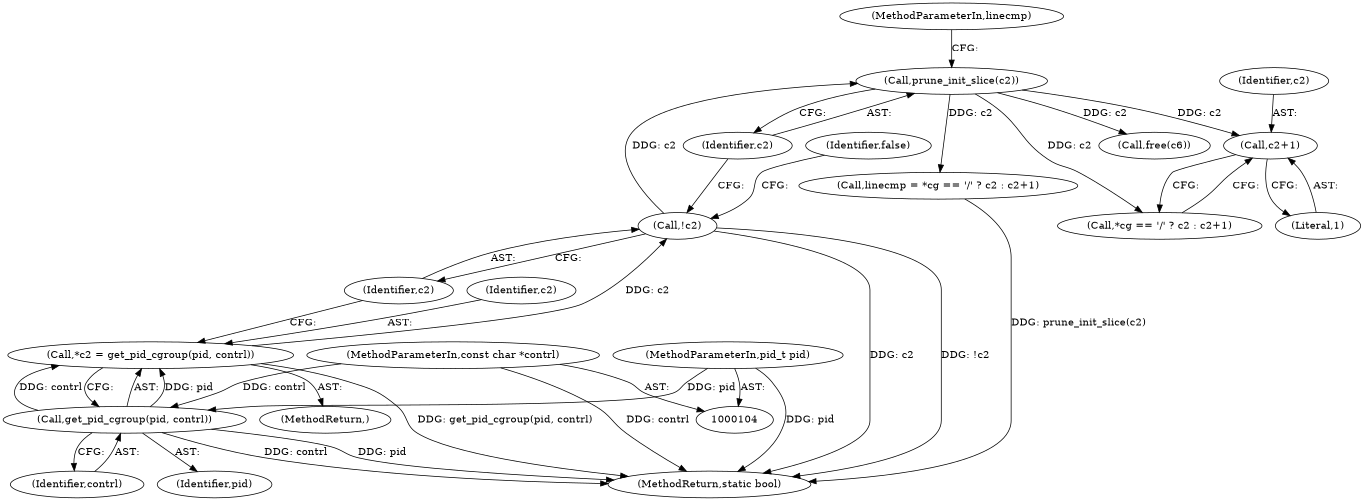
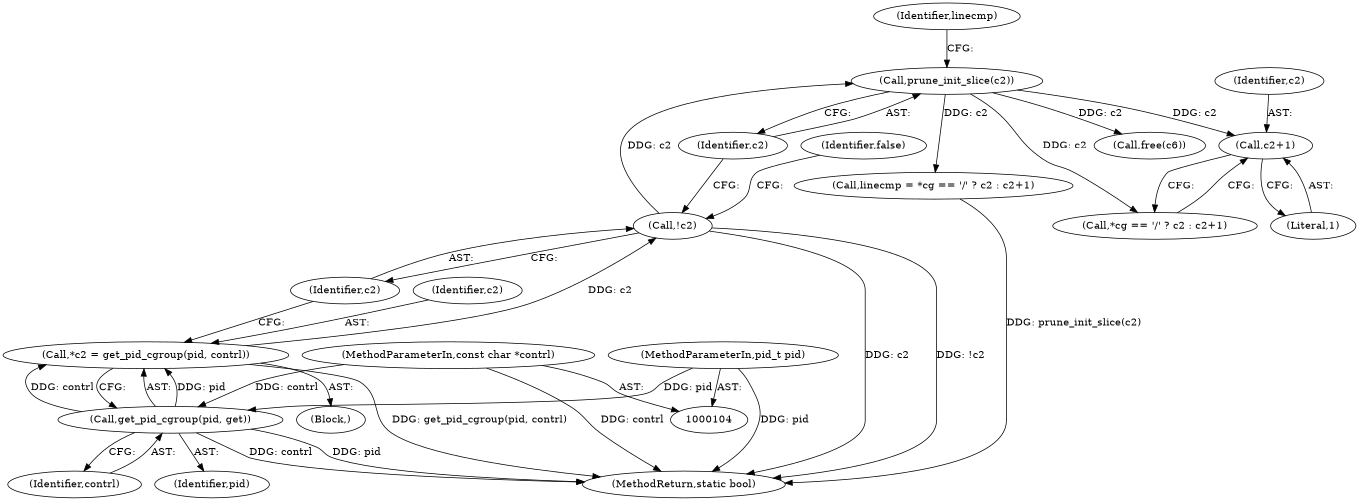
node "(MethodParameterIn,linecmp)": label "(MethodParameterIn,linecmp)" -> "(Identifier,linecmp)"
node "(Call,get_pid_cgroup(pid, contrl))": label "(Call,get_pid_cgroup(pid, contrl))" -> "(Call,get_pid_cgroup(pid, get))"
node "(MethodReturn,)": label "(MethodReturn,)" -> "(Block,)"
